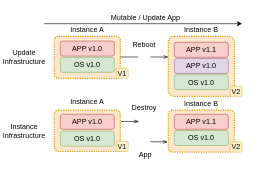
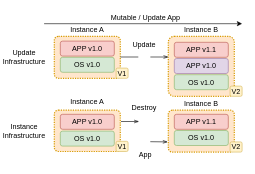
node "Reboot": label "Reboot" -> "Update"
